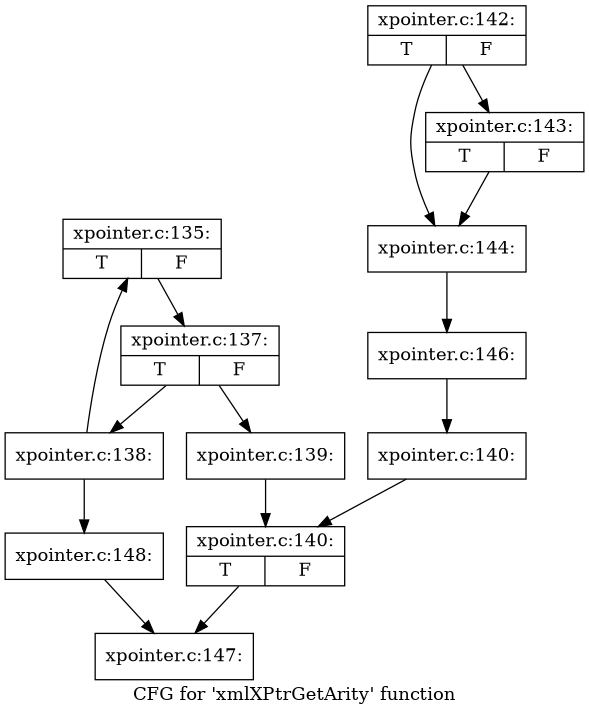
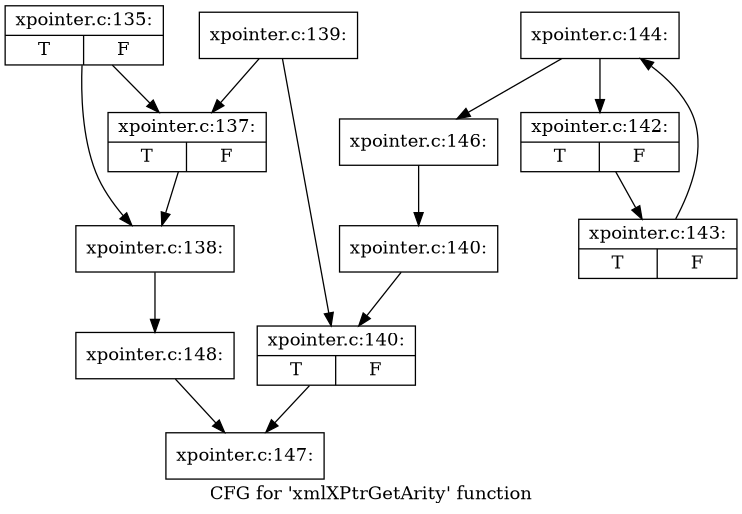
edge "xpointer.c:142:" -> "xpointer.c:144:": reversed
edge "xpointer.c:138:" -> "xpointer.c:135:": reversed
edge "xpointer.c:137:" -> "xpointer.c:139:": reversed
